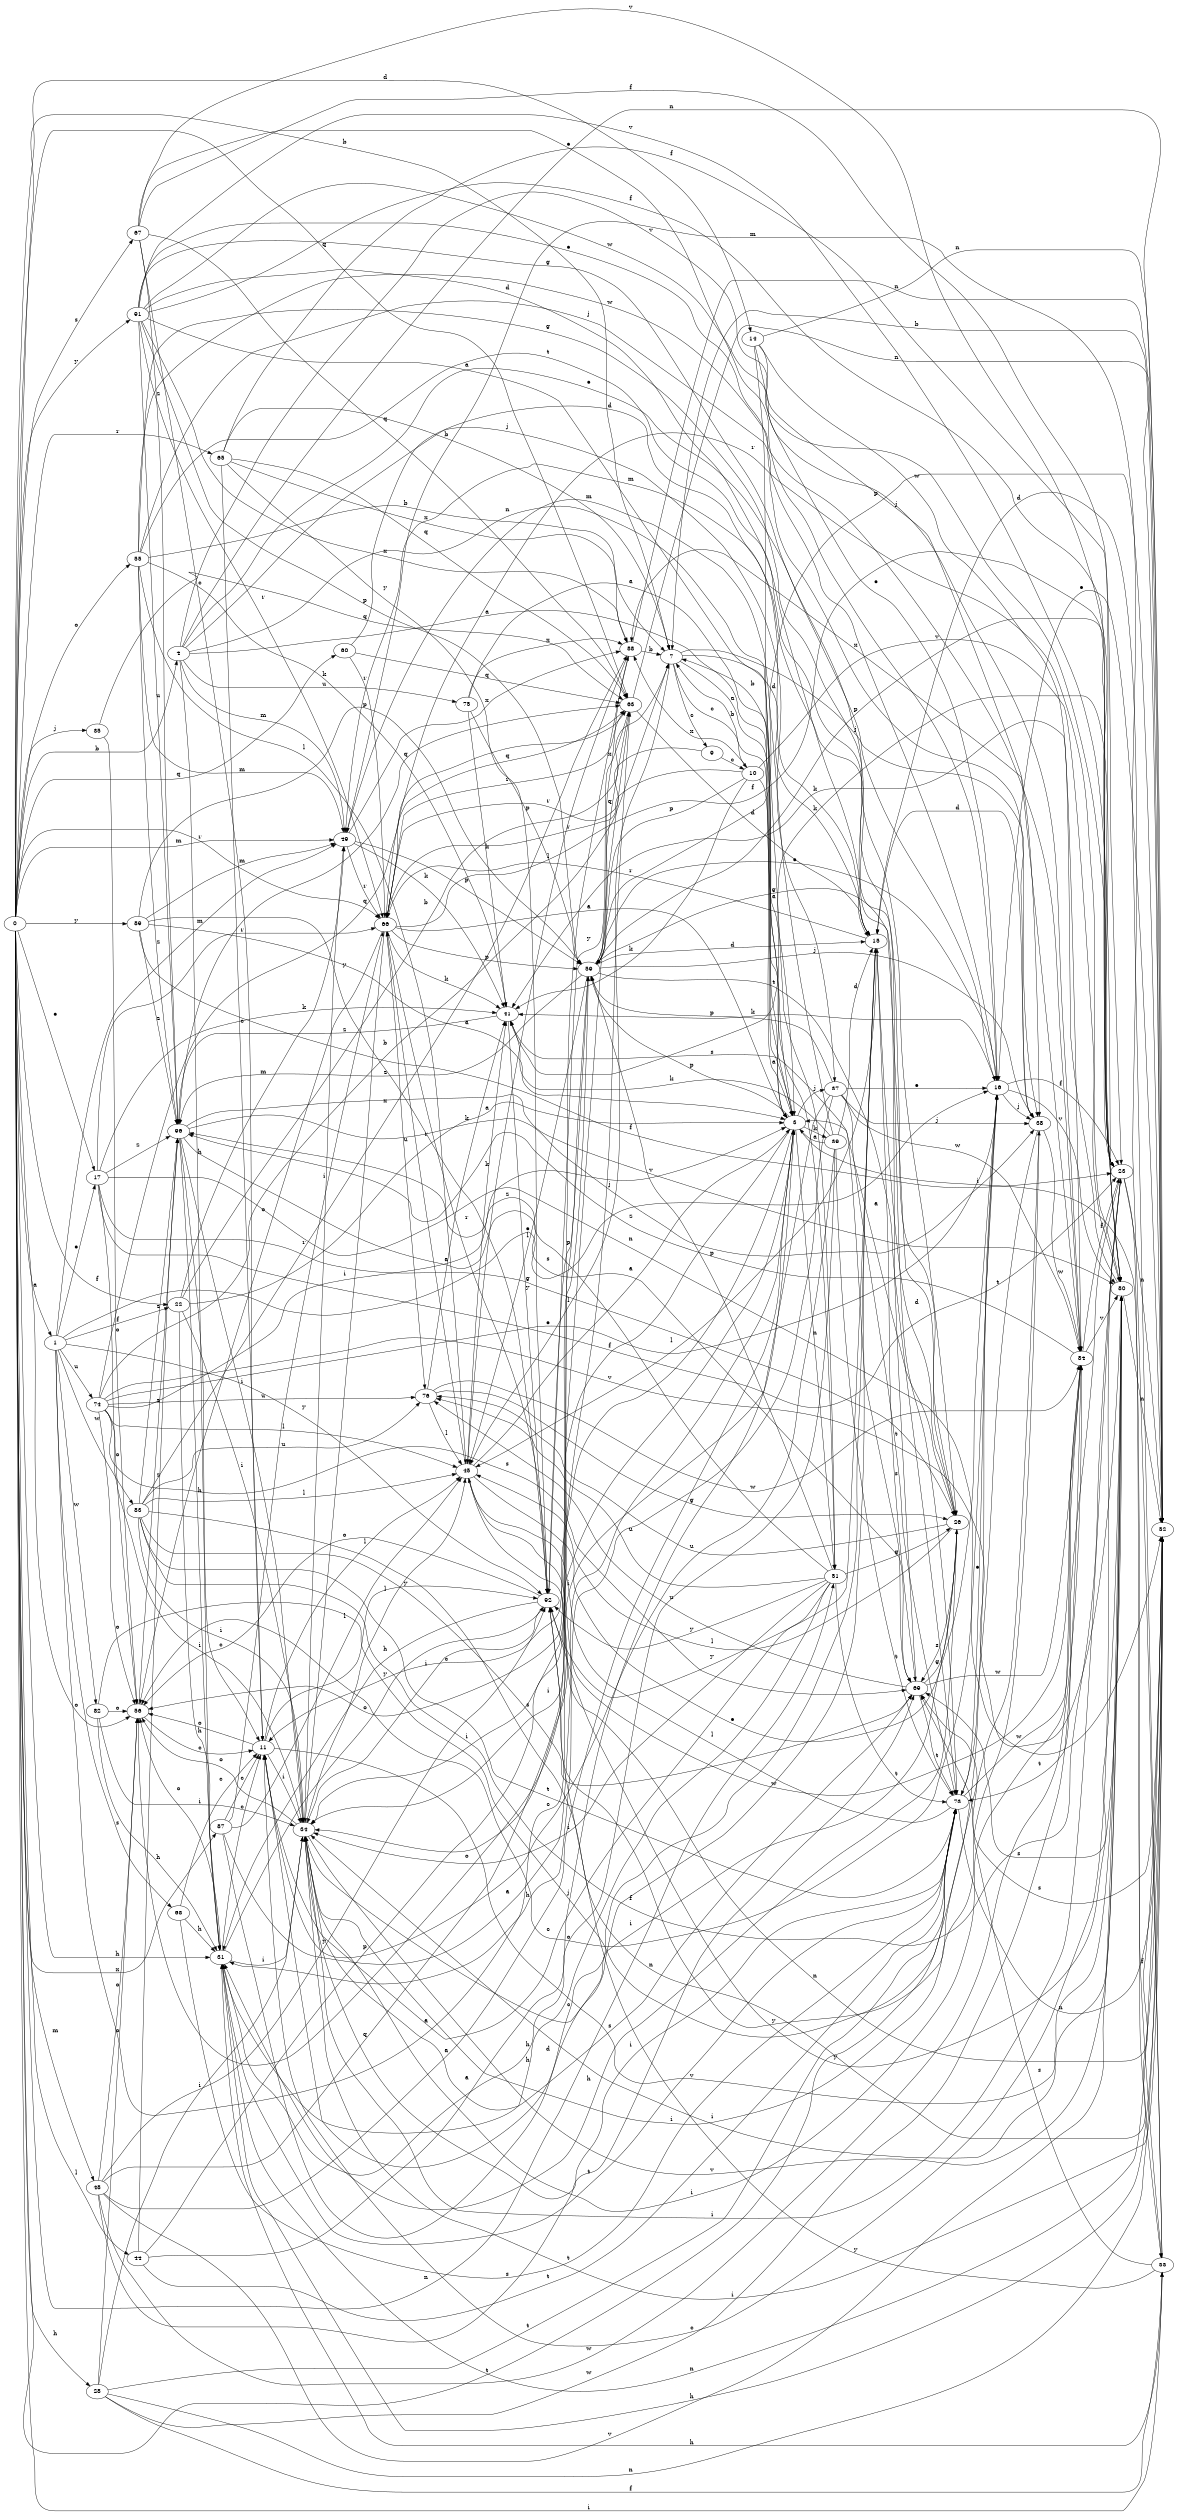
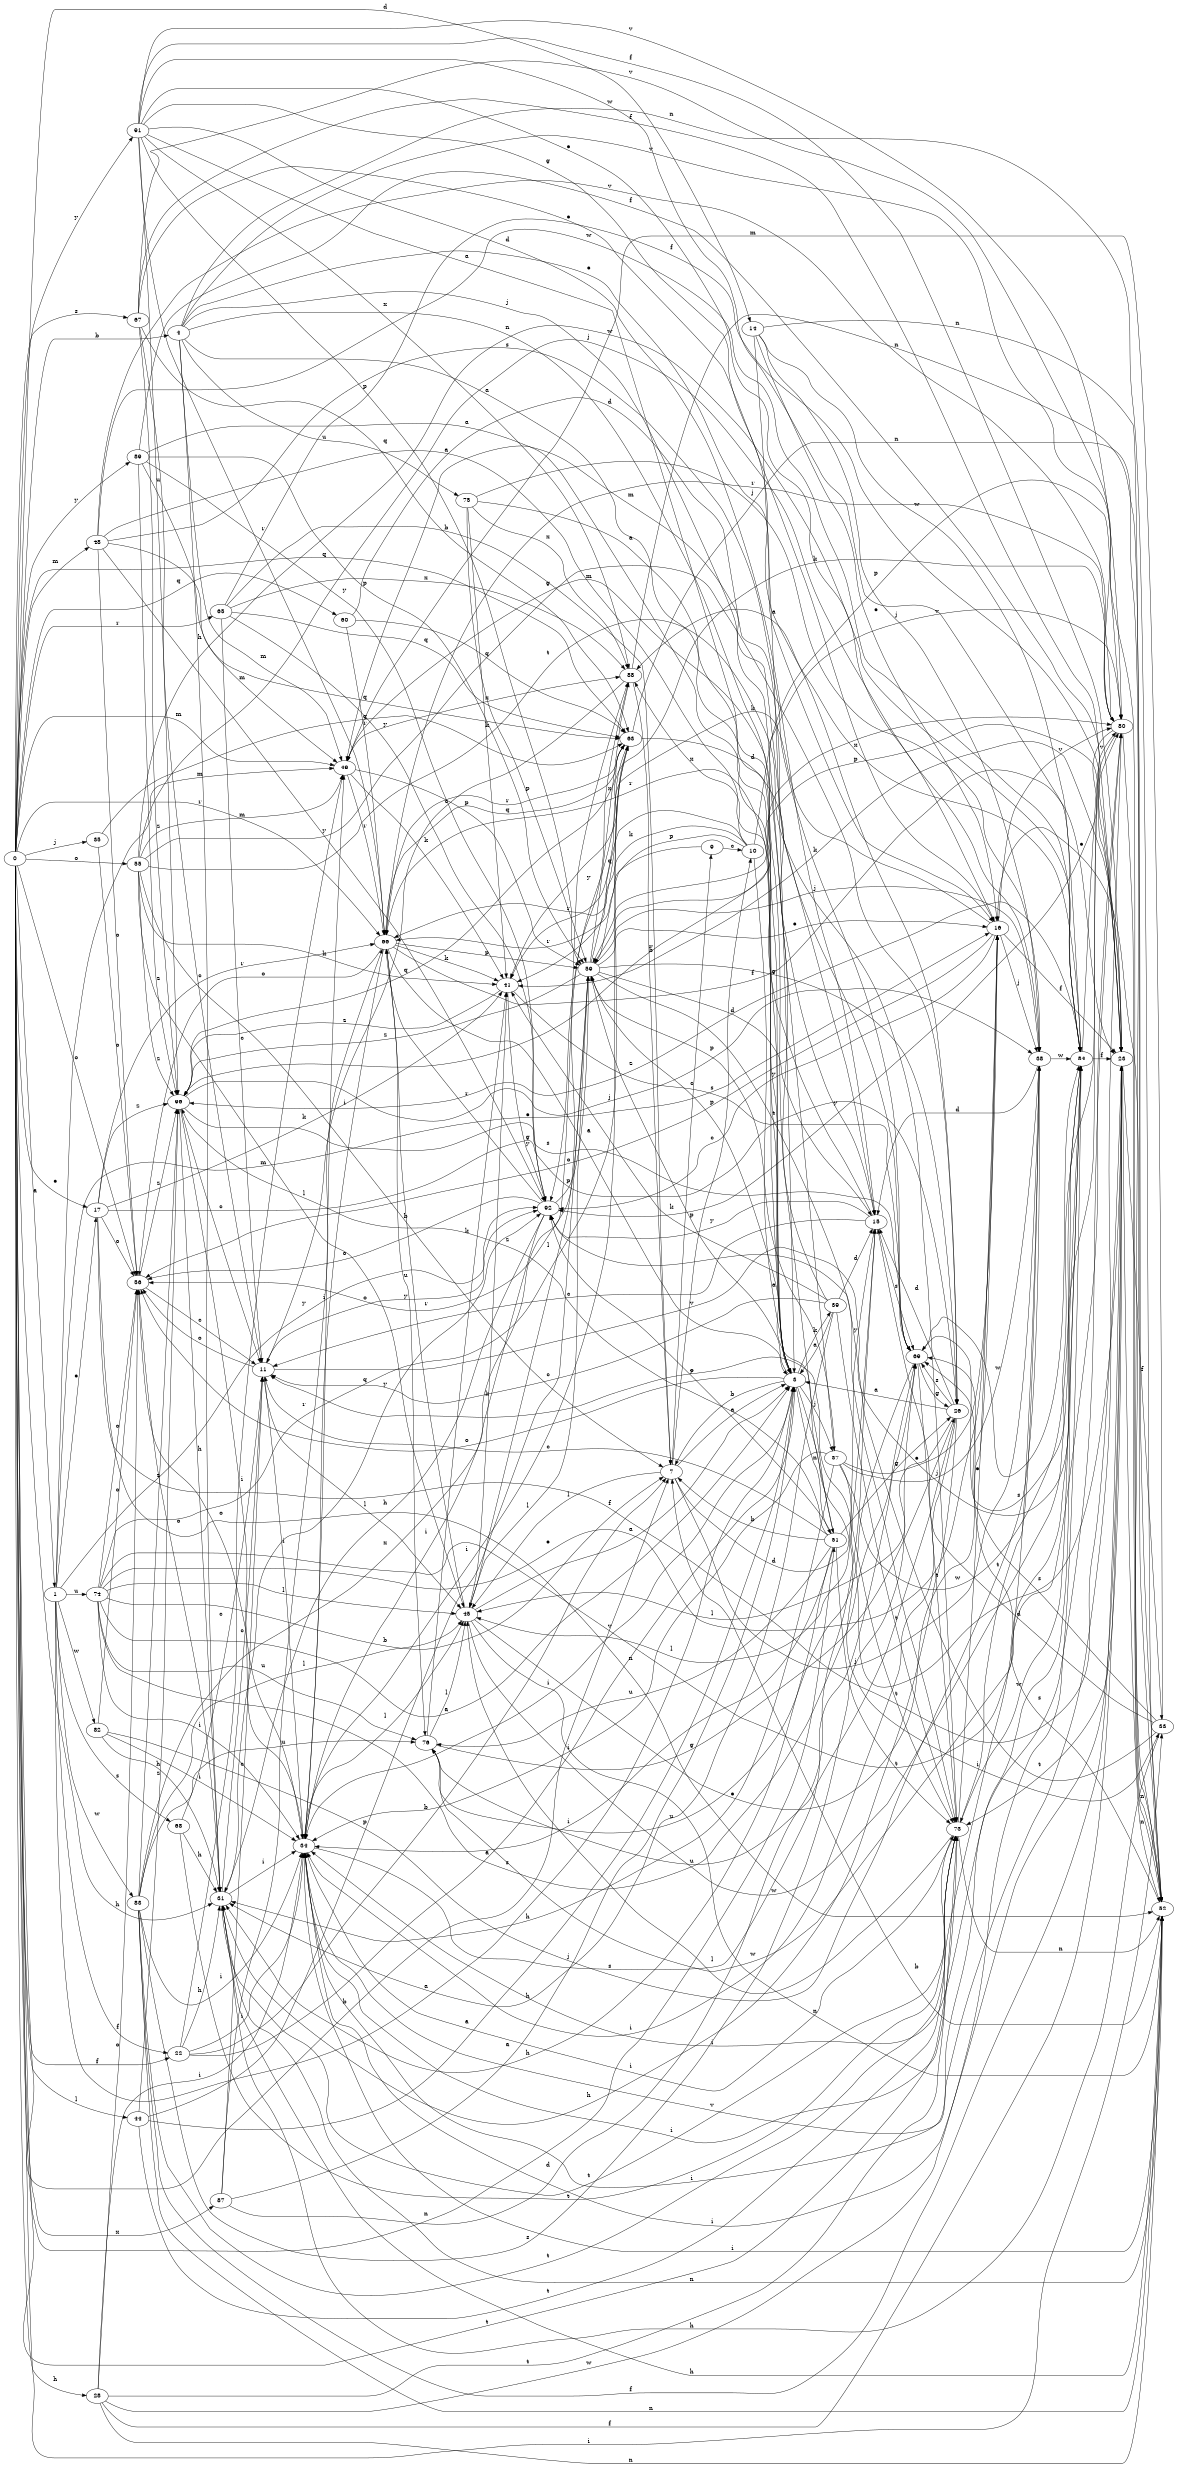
edge "75" -> "38": added, label "j"
edge "87" -> "45": removed, label "l"
edge "28" -> "33": now "28" -> "23"
